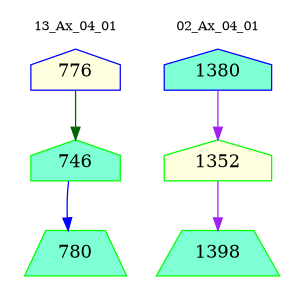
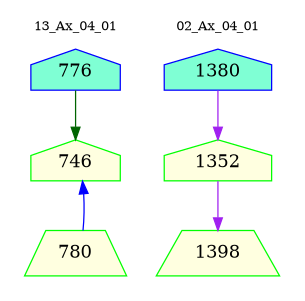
node "776": fillcolor lightyellow -> aquamarine
node "746": fillcolor aquamarine -> lightyellow
edge "746" -> "780": reversed
node "780": fillcolor aquamarine -> lightyellow
node "1398": fillcolor aquamarine -> lightyellow
